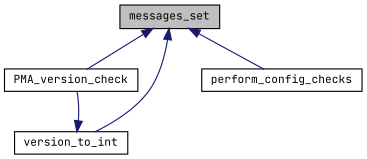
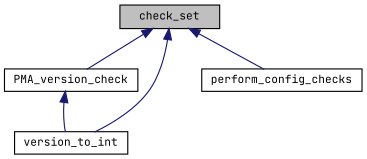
node "messages_set": label "messages_set" -> "check_set"
edge "PMA_version_check" -> "version_to_int": reversed
